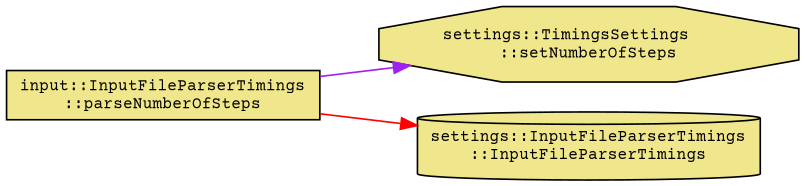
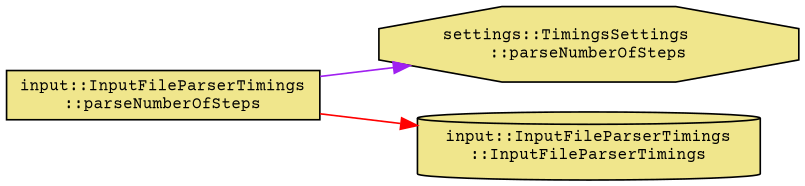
node "settings::TimingsSettings ::setNumberOfSteps": label "settings::TimingsSettings ::setNumberOfSteps" -> "settings::TimingsSettings ::parseNumberOfSteps"
node "settings::InputFileParserTimings ::InputFileParserTimings": label "settings::InputFileParserTimings ::InputFileParserTimings" -> "input::InputFileParserTimings ::InputFileParserTimings"
